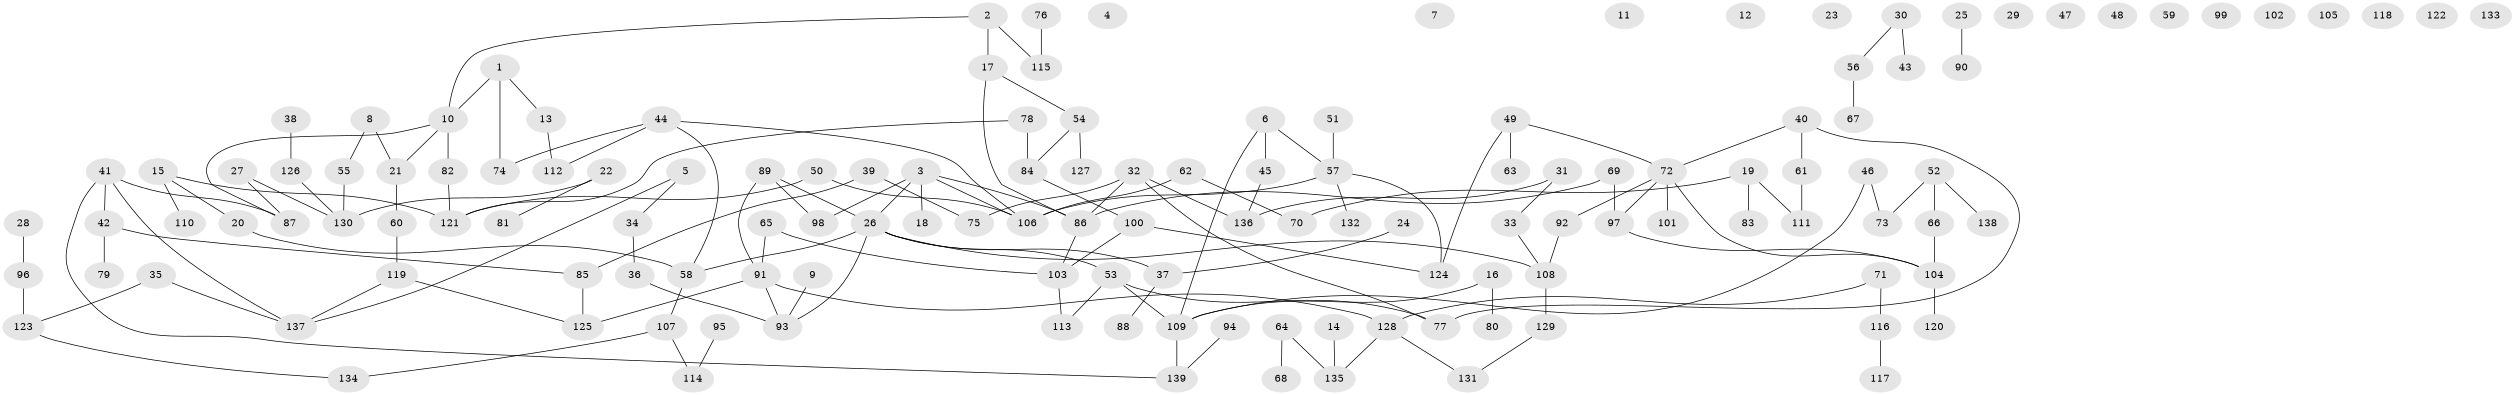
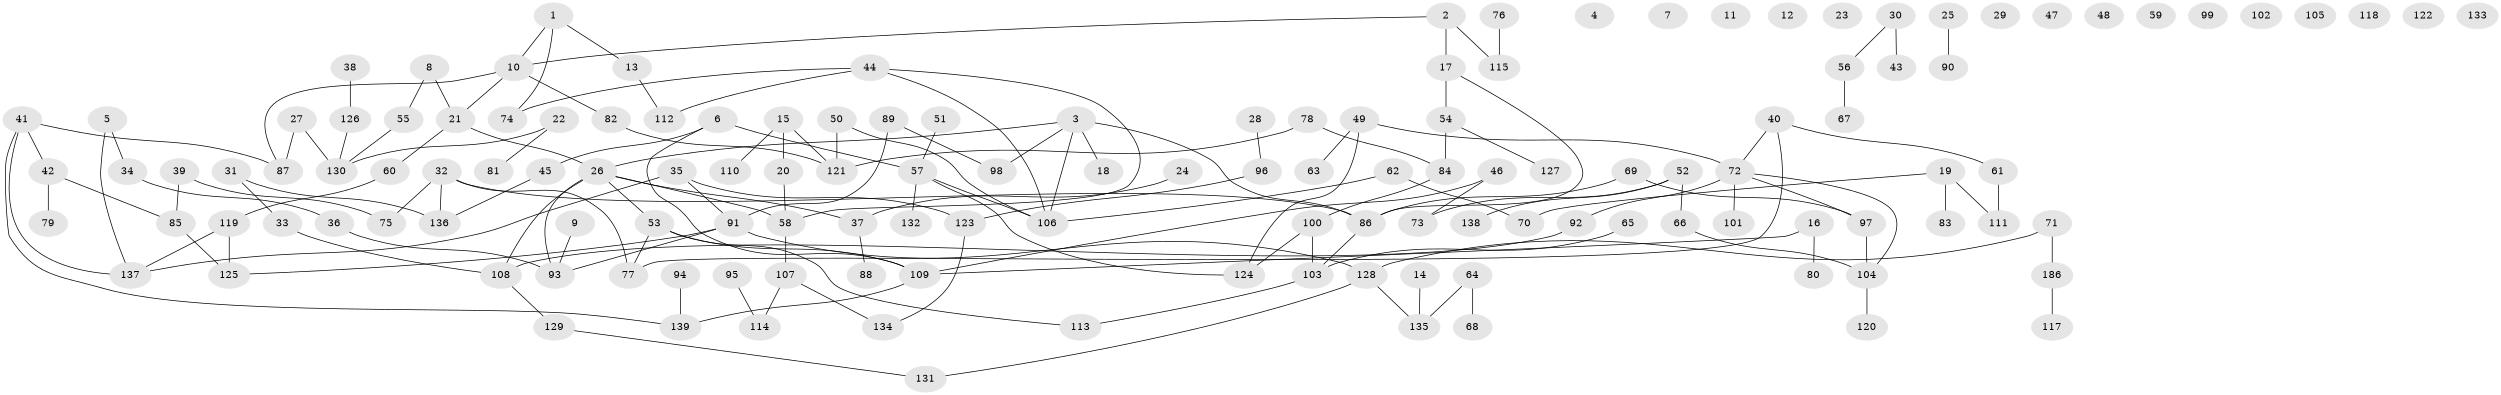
edge "89" -- "26": now "21" -- "26"
edge "65" -- "91": now "35" -- "91"
node "116": label "116" -> "186"
